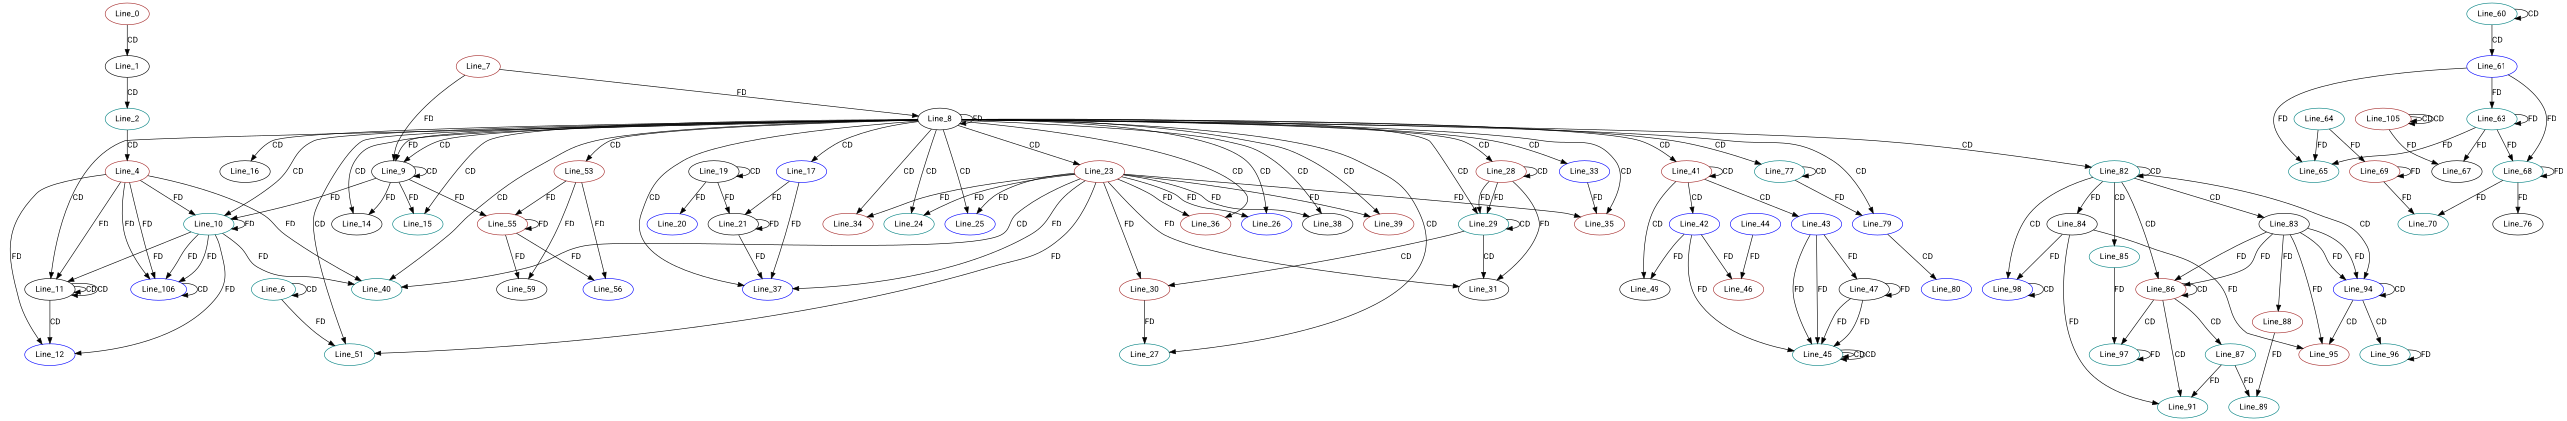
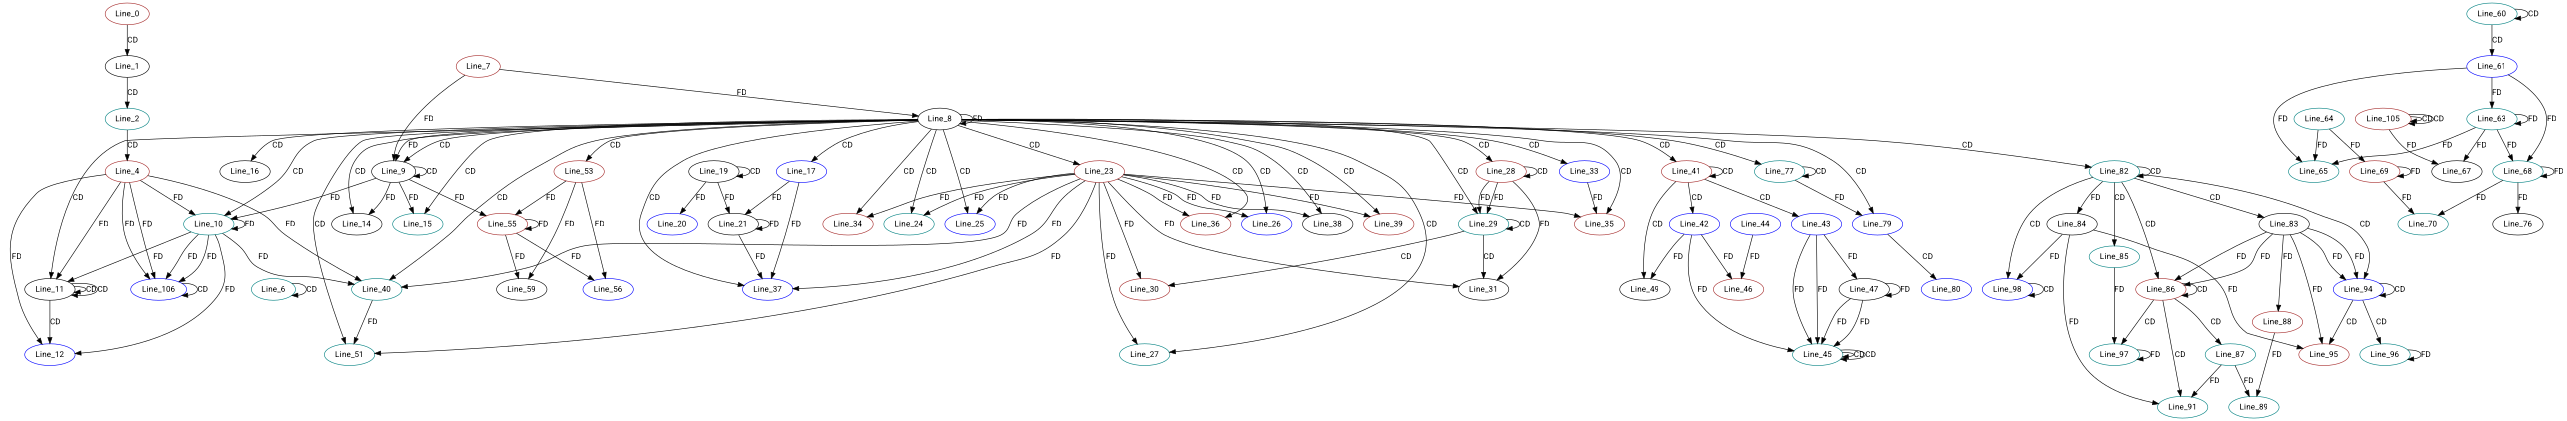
edge "Line_23" -> "Line_40": label "CD" -> "FD"
edge "Line_30" -> "Line_27": now "Line_23" -> "Line_27"
edge "Line_6" -> "Line_51": now "Line_40" -> "Line_51"
